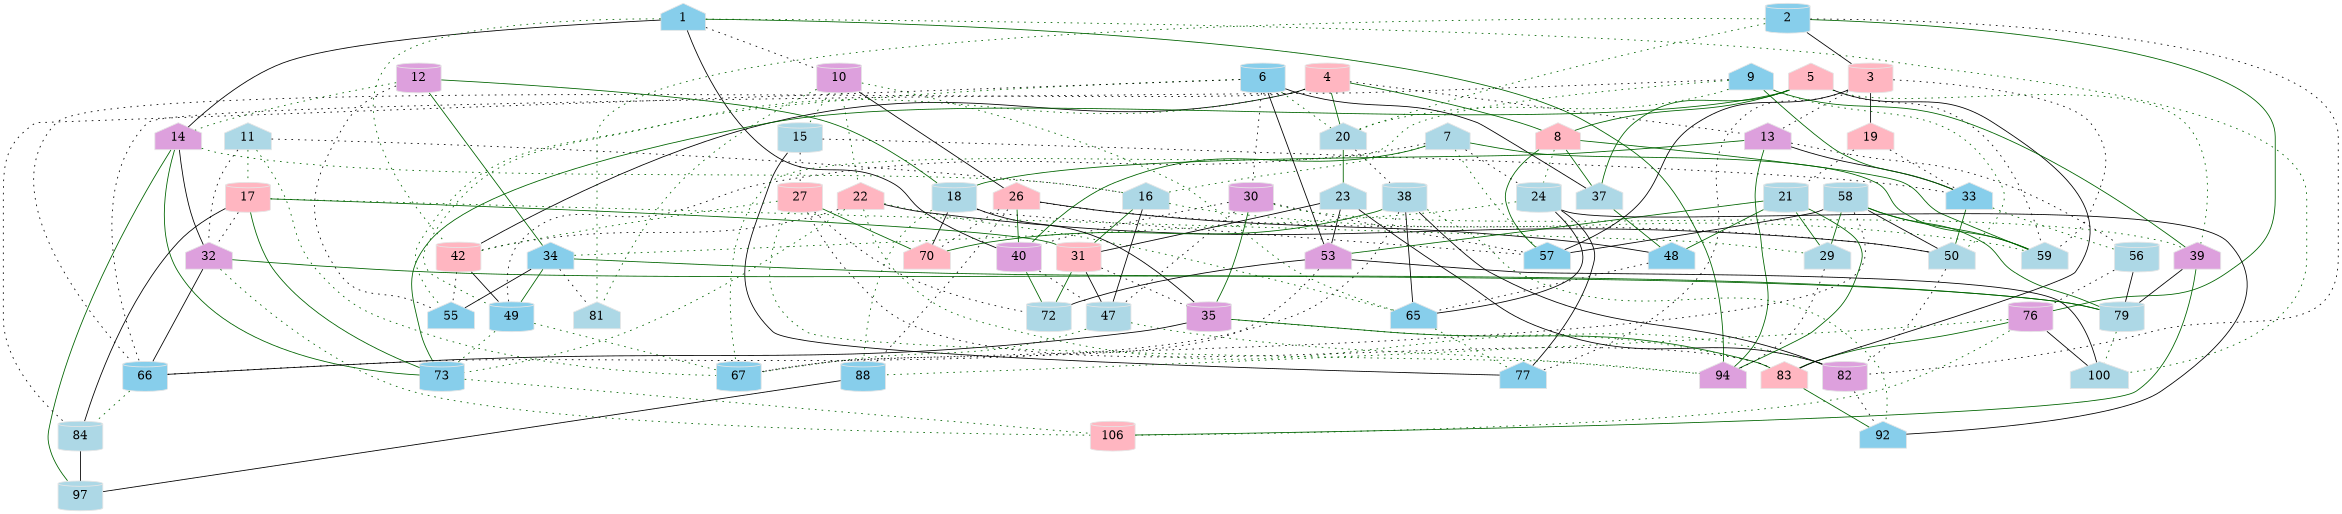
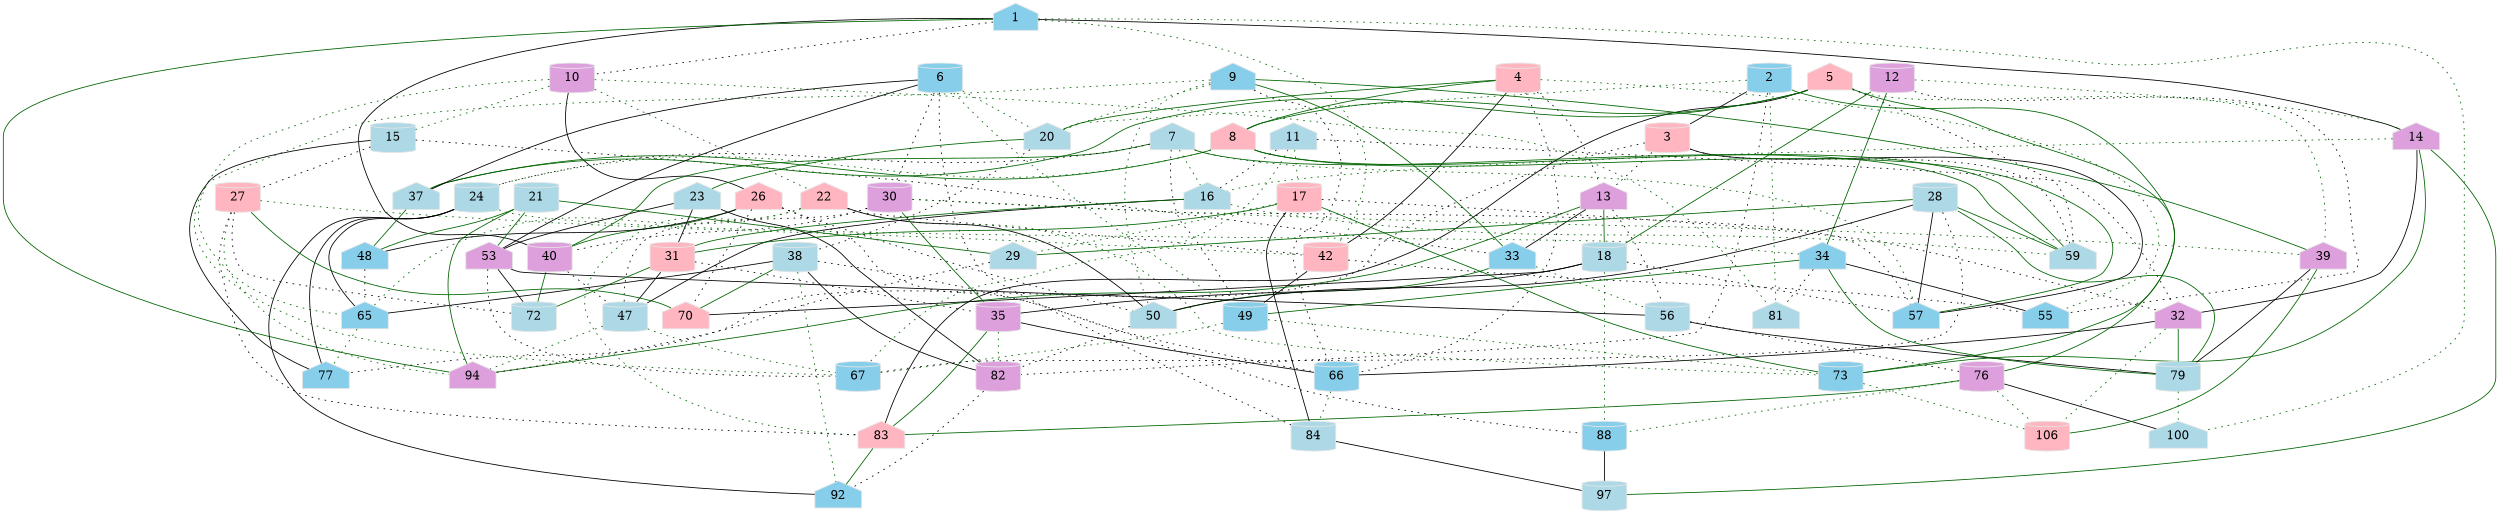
node "19": removed
node "58": label "58" -> "28"
edge "53" -- "100": now "53" -- "56"
